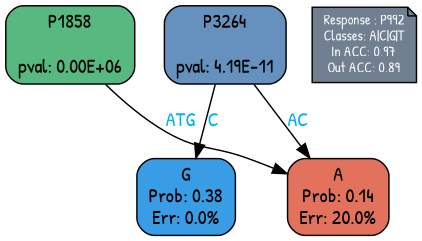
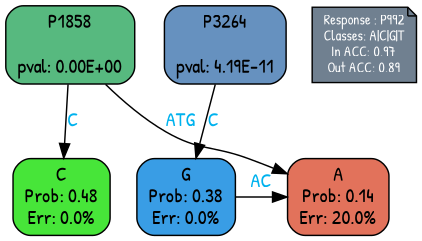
node "P1858 pval: 0.00E+06": label "P1858 pval: 0.00E+06" -> "P1858 pval: 0.00E+00"
edge "P3264 pval: 4.19E-11" -> "A Prob: 0.14 Err: 20.0%": now "G Prob: 0.38 Err: 0.0%" -> "A Prob: 0.14 Err: 20.0%"
node "C Prob: 0.48 Err: 0.0%": added
